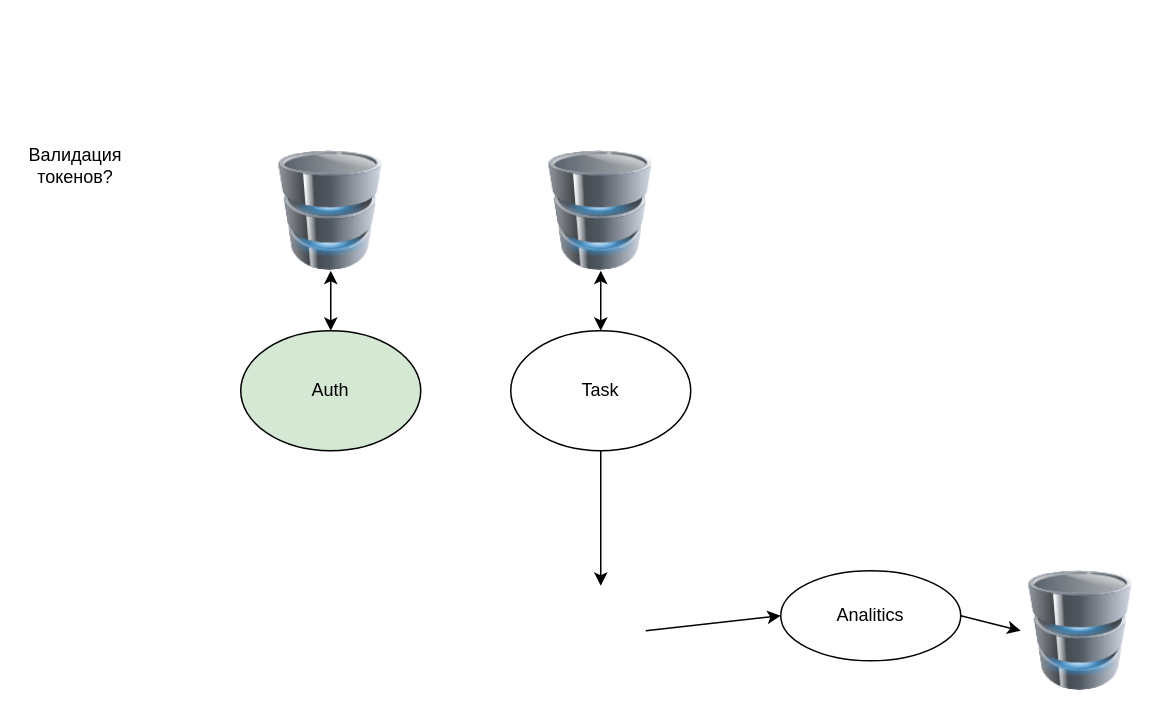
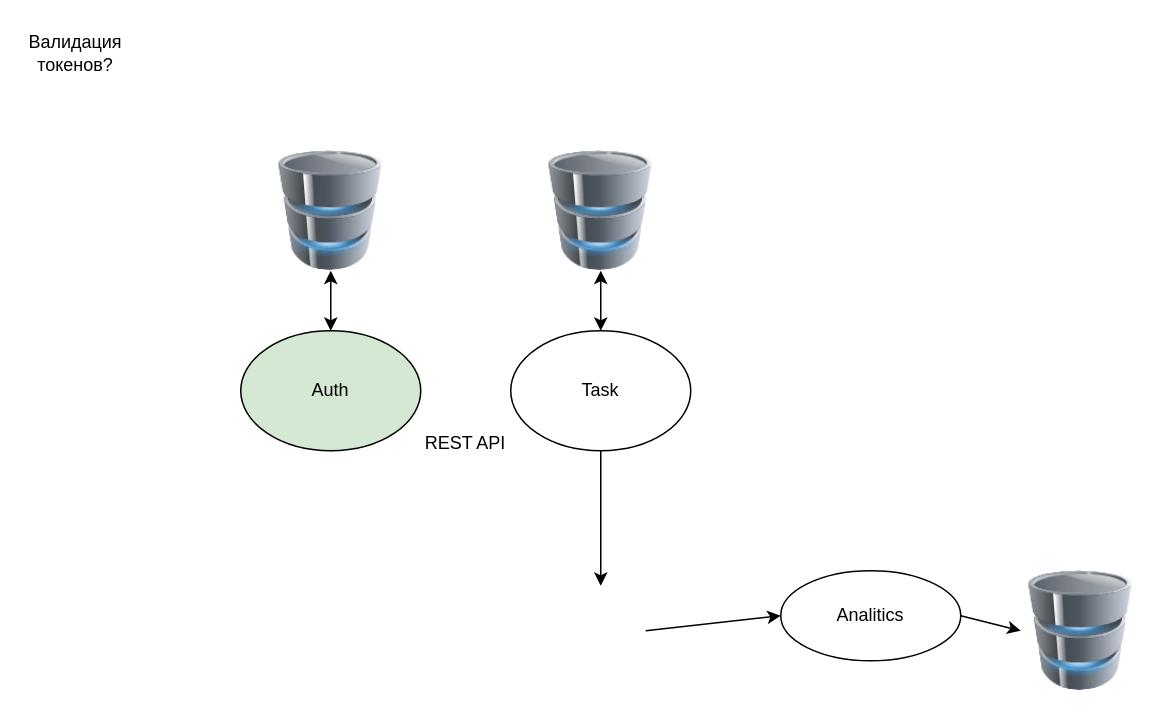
node "Валидация токенов?": moved (76, 166) -> (76, 53)
node "REST API": added
